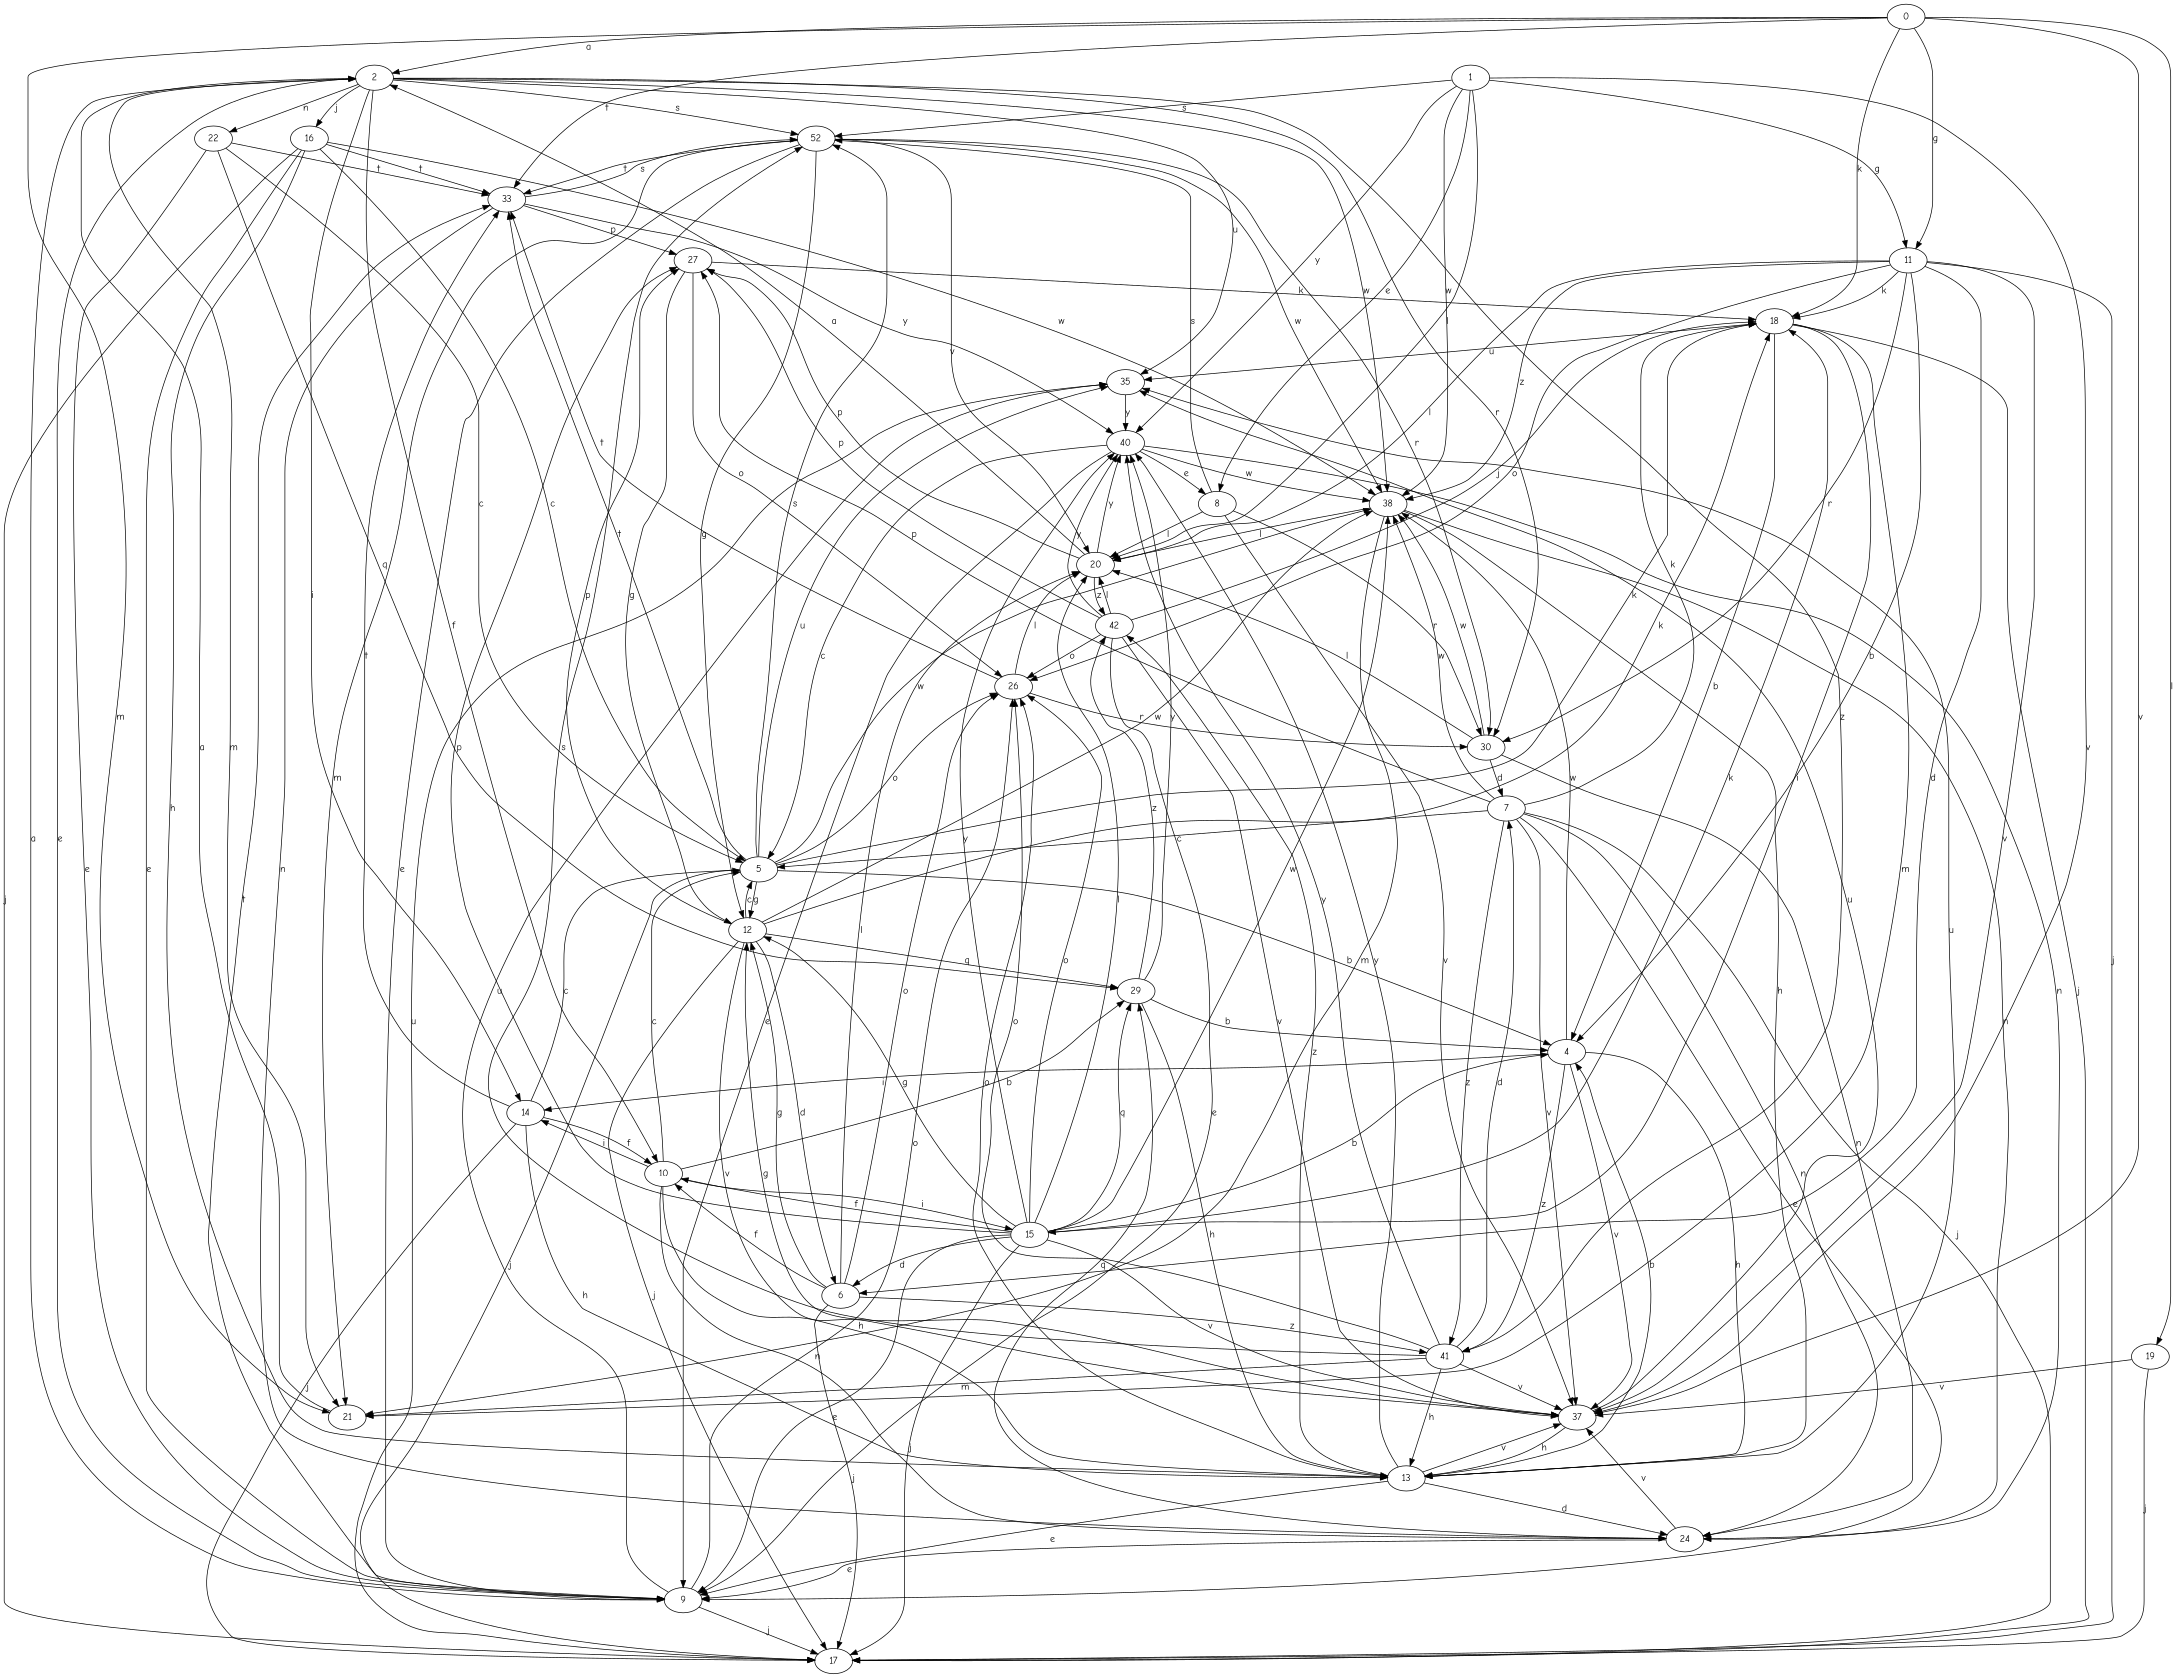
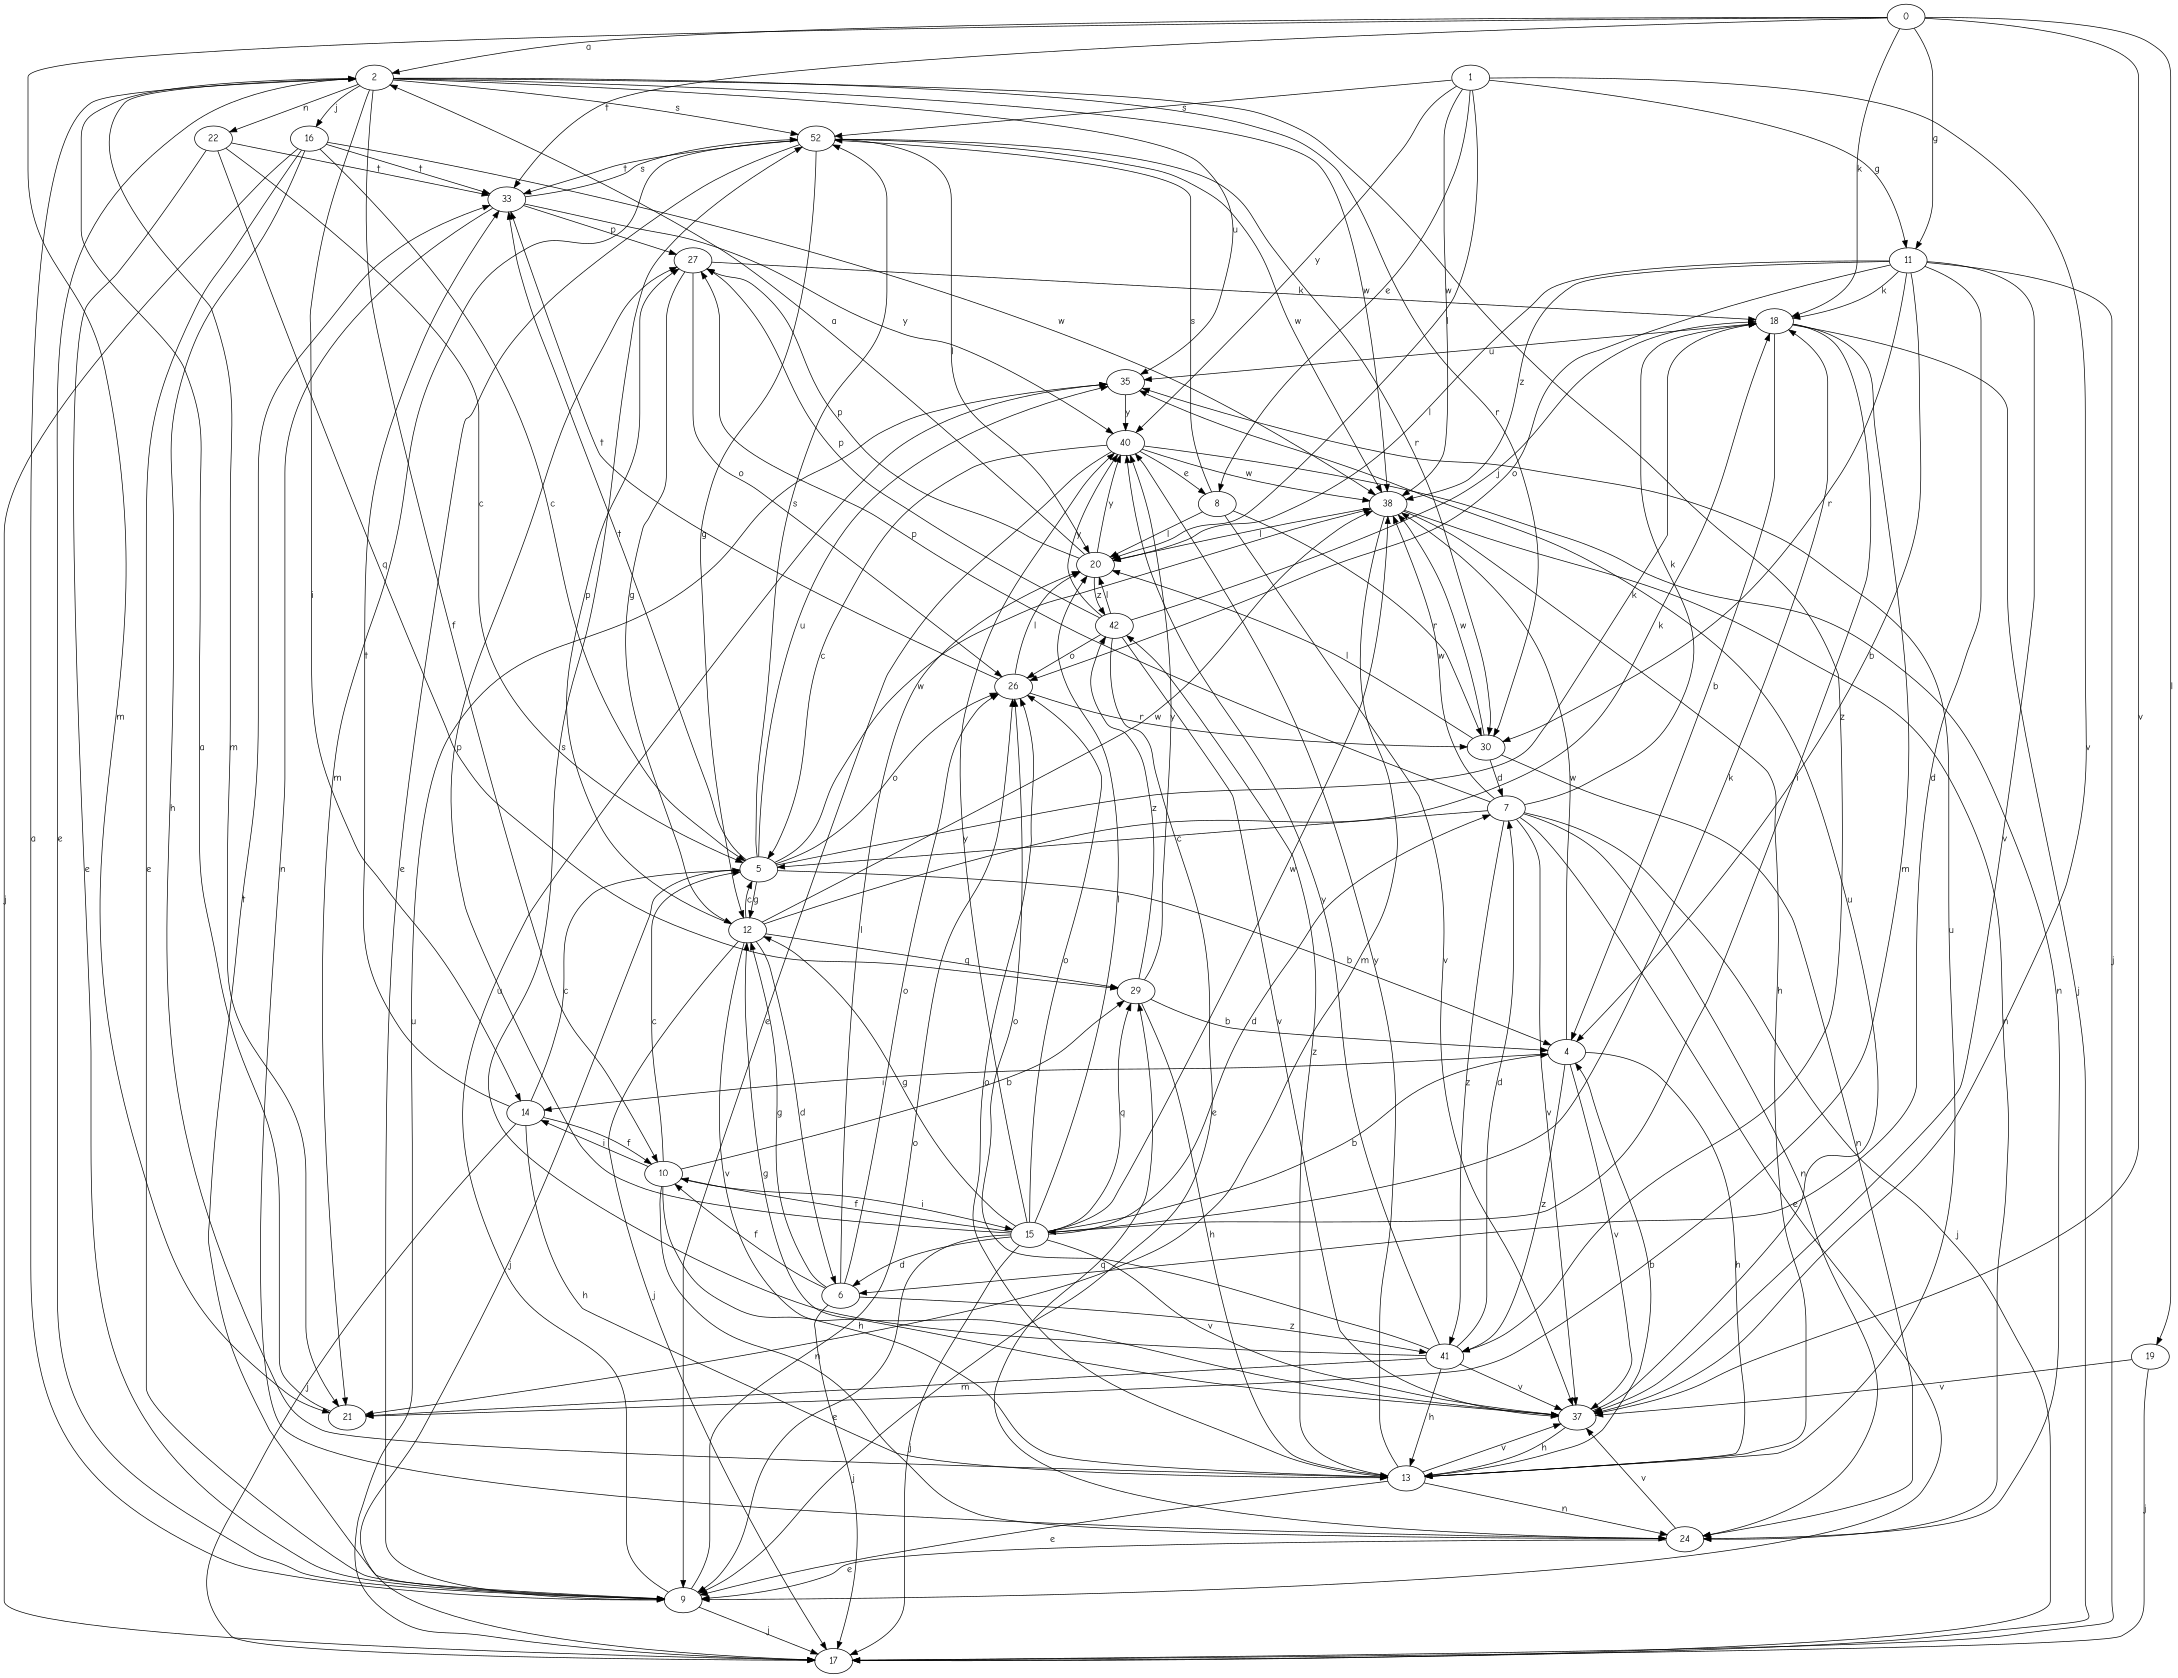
edge "52" -> "20": label "v" -> "l"
edge "15" -> "7": added, label "d"
edge "13" -> "24": label "d" -> "n"
